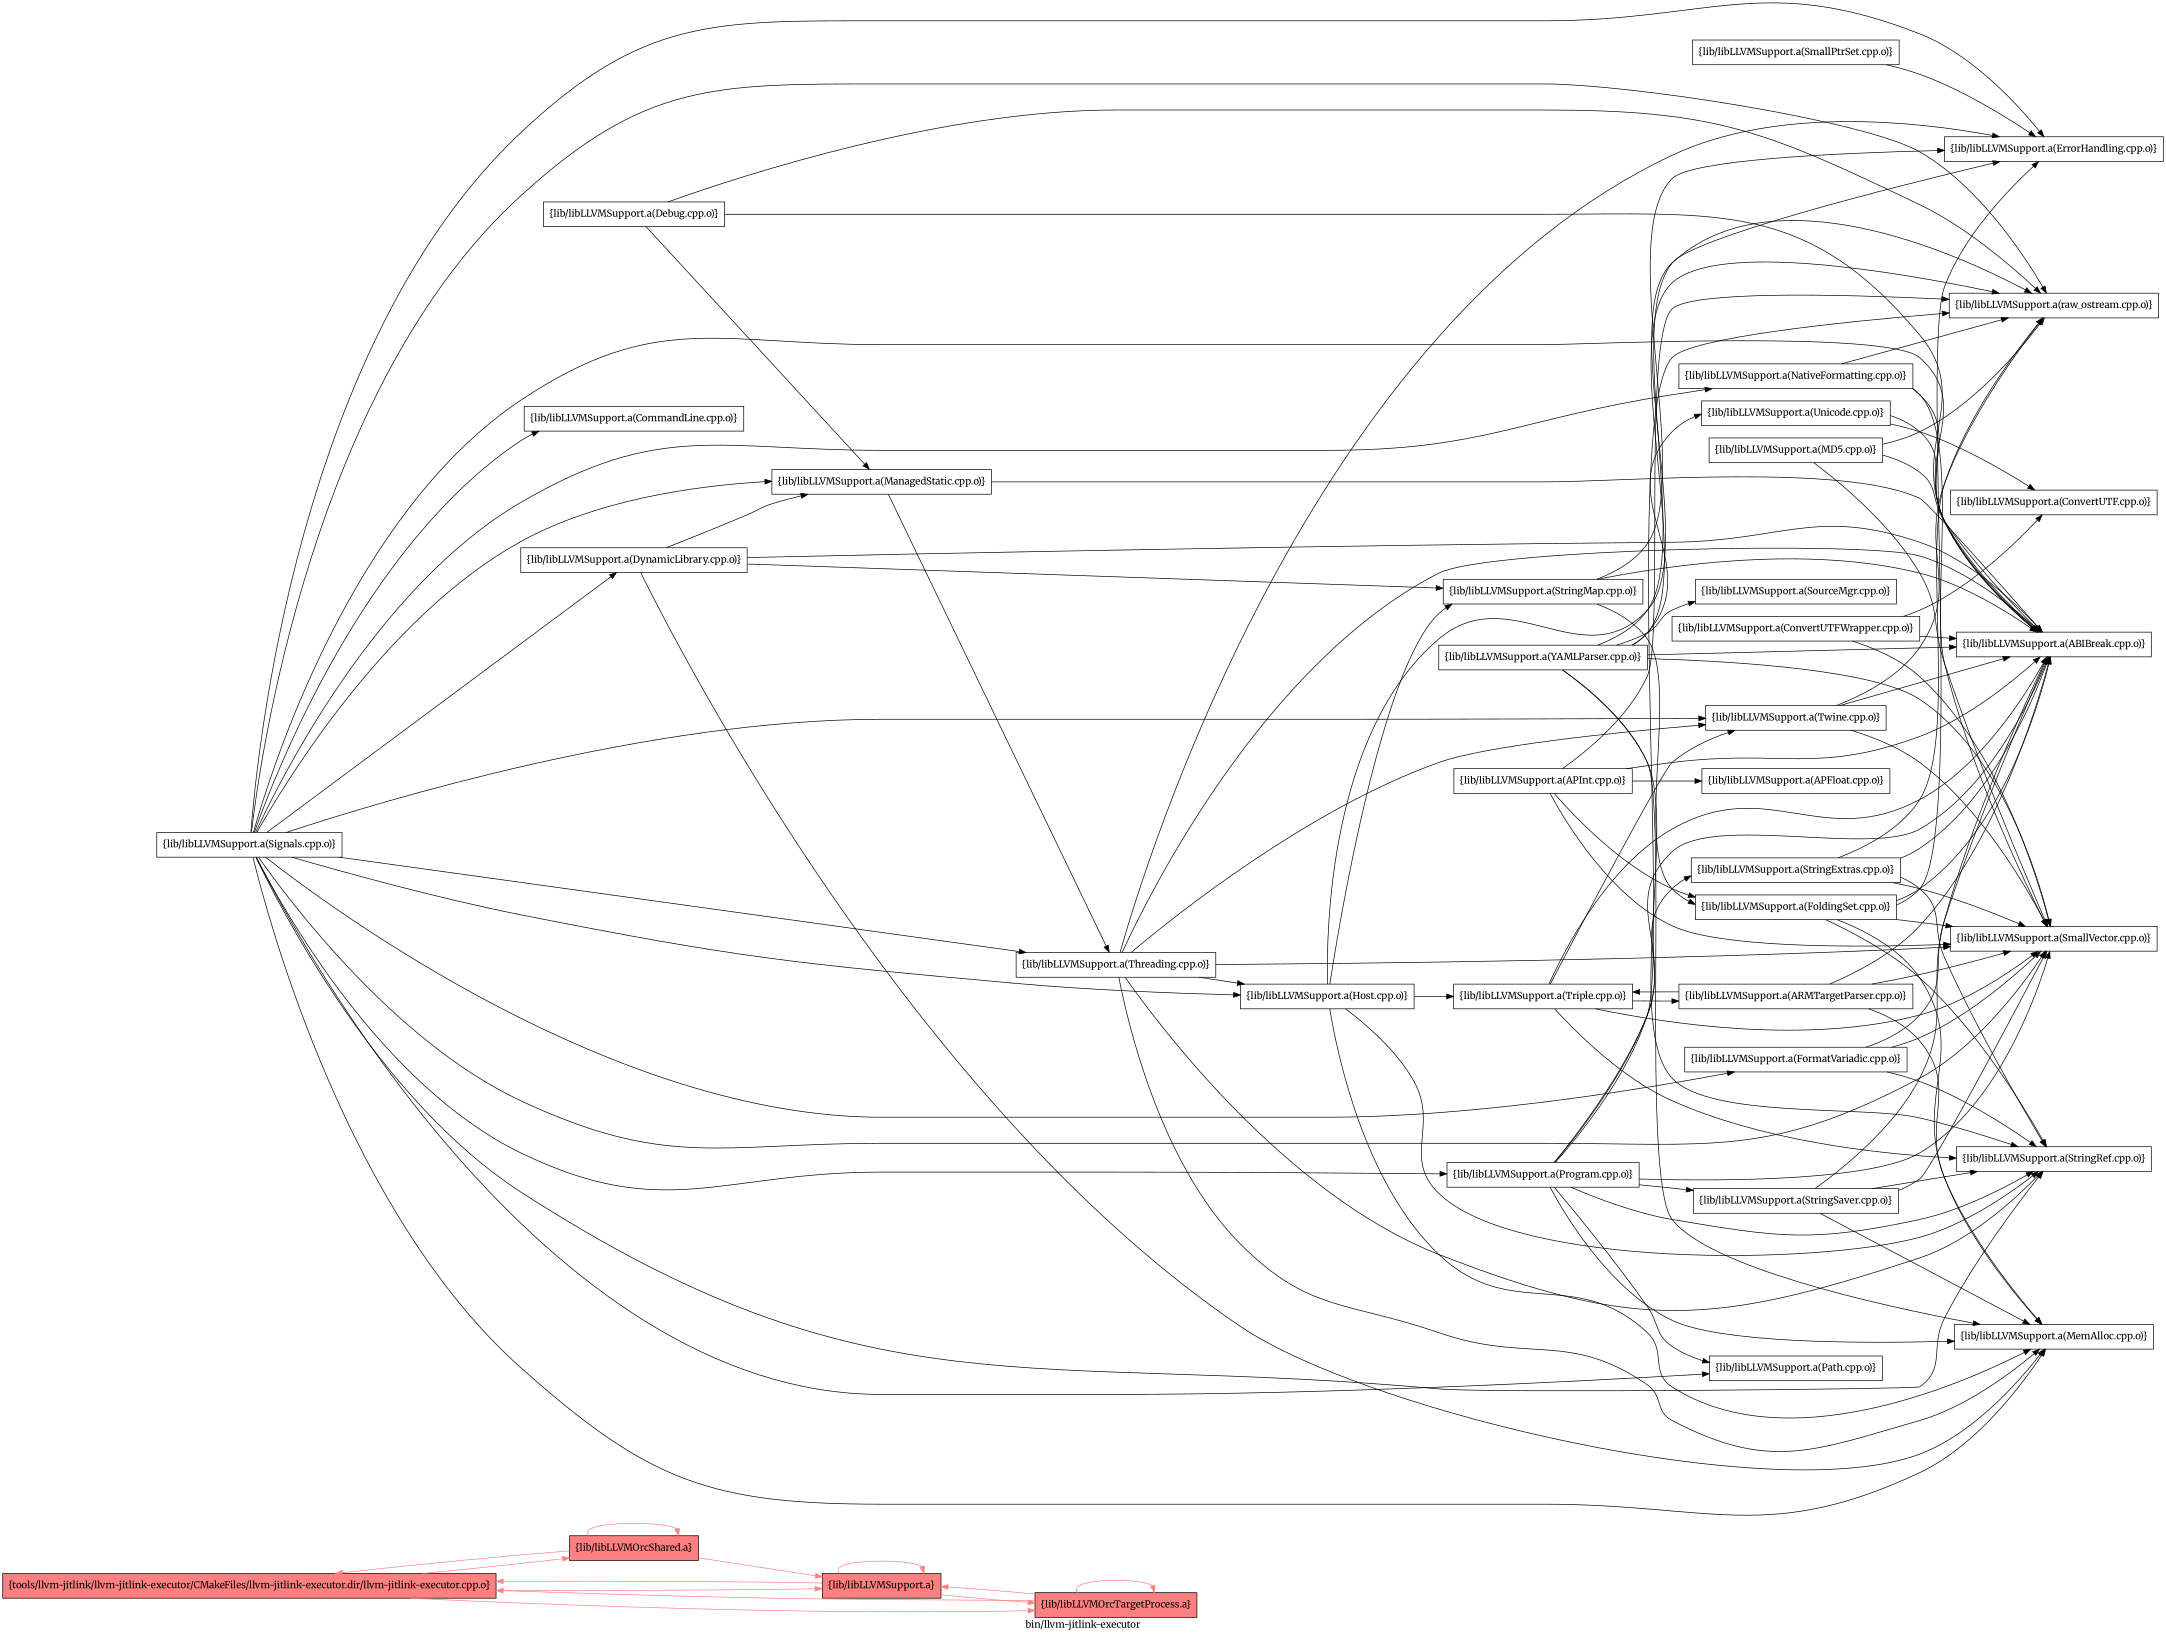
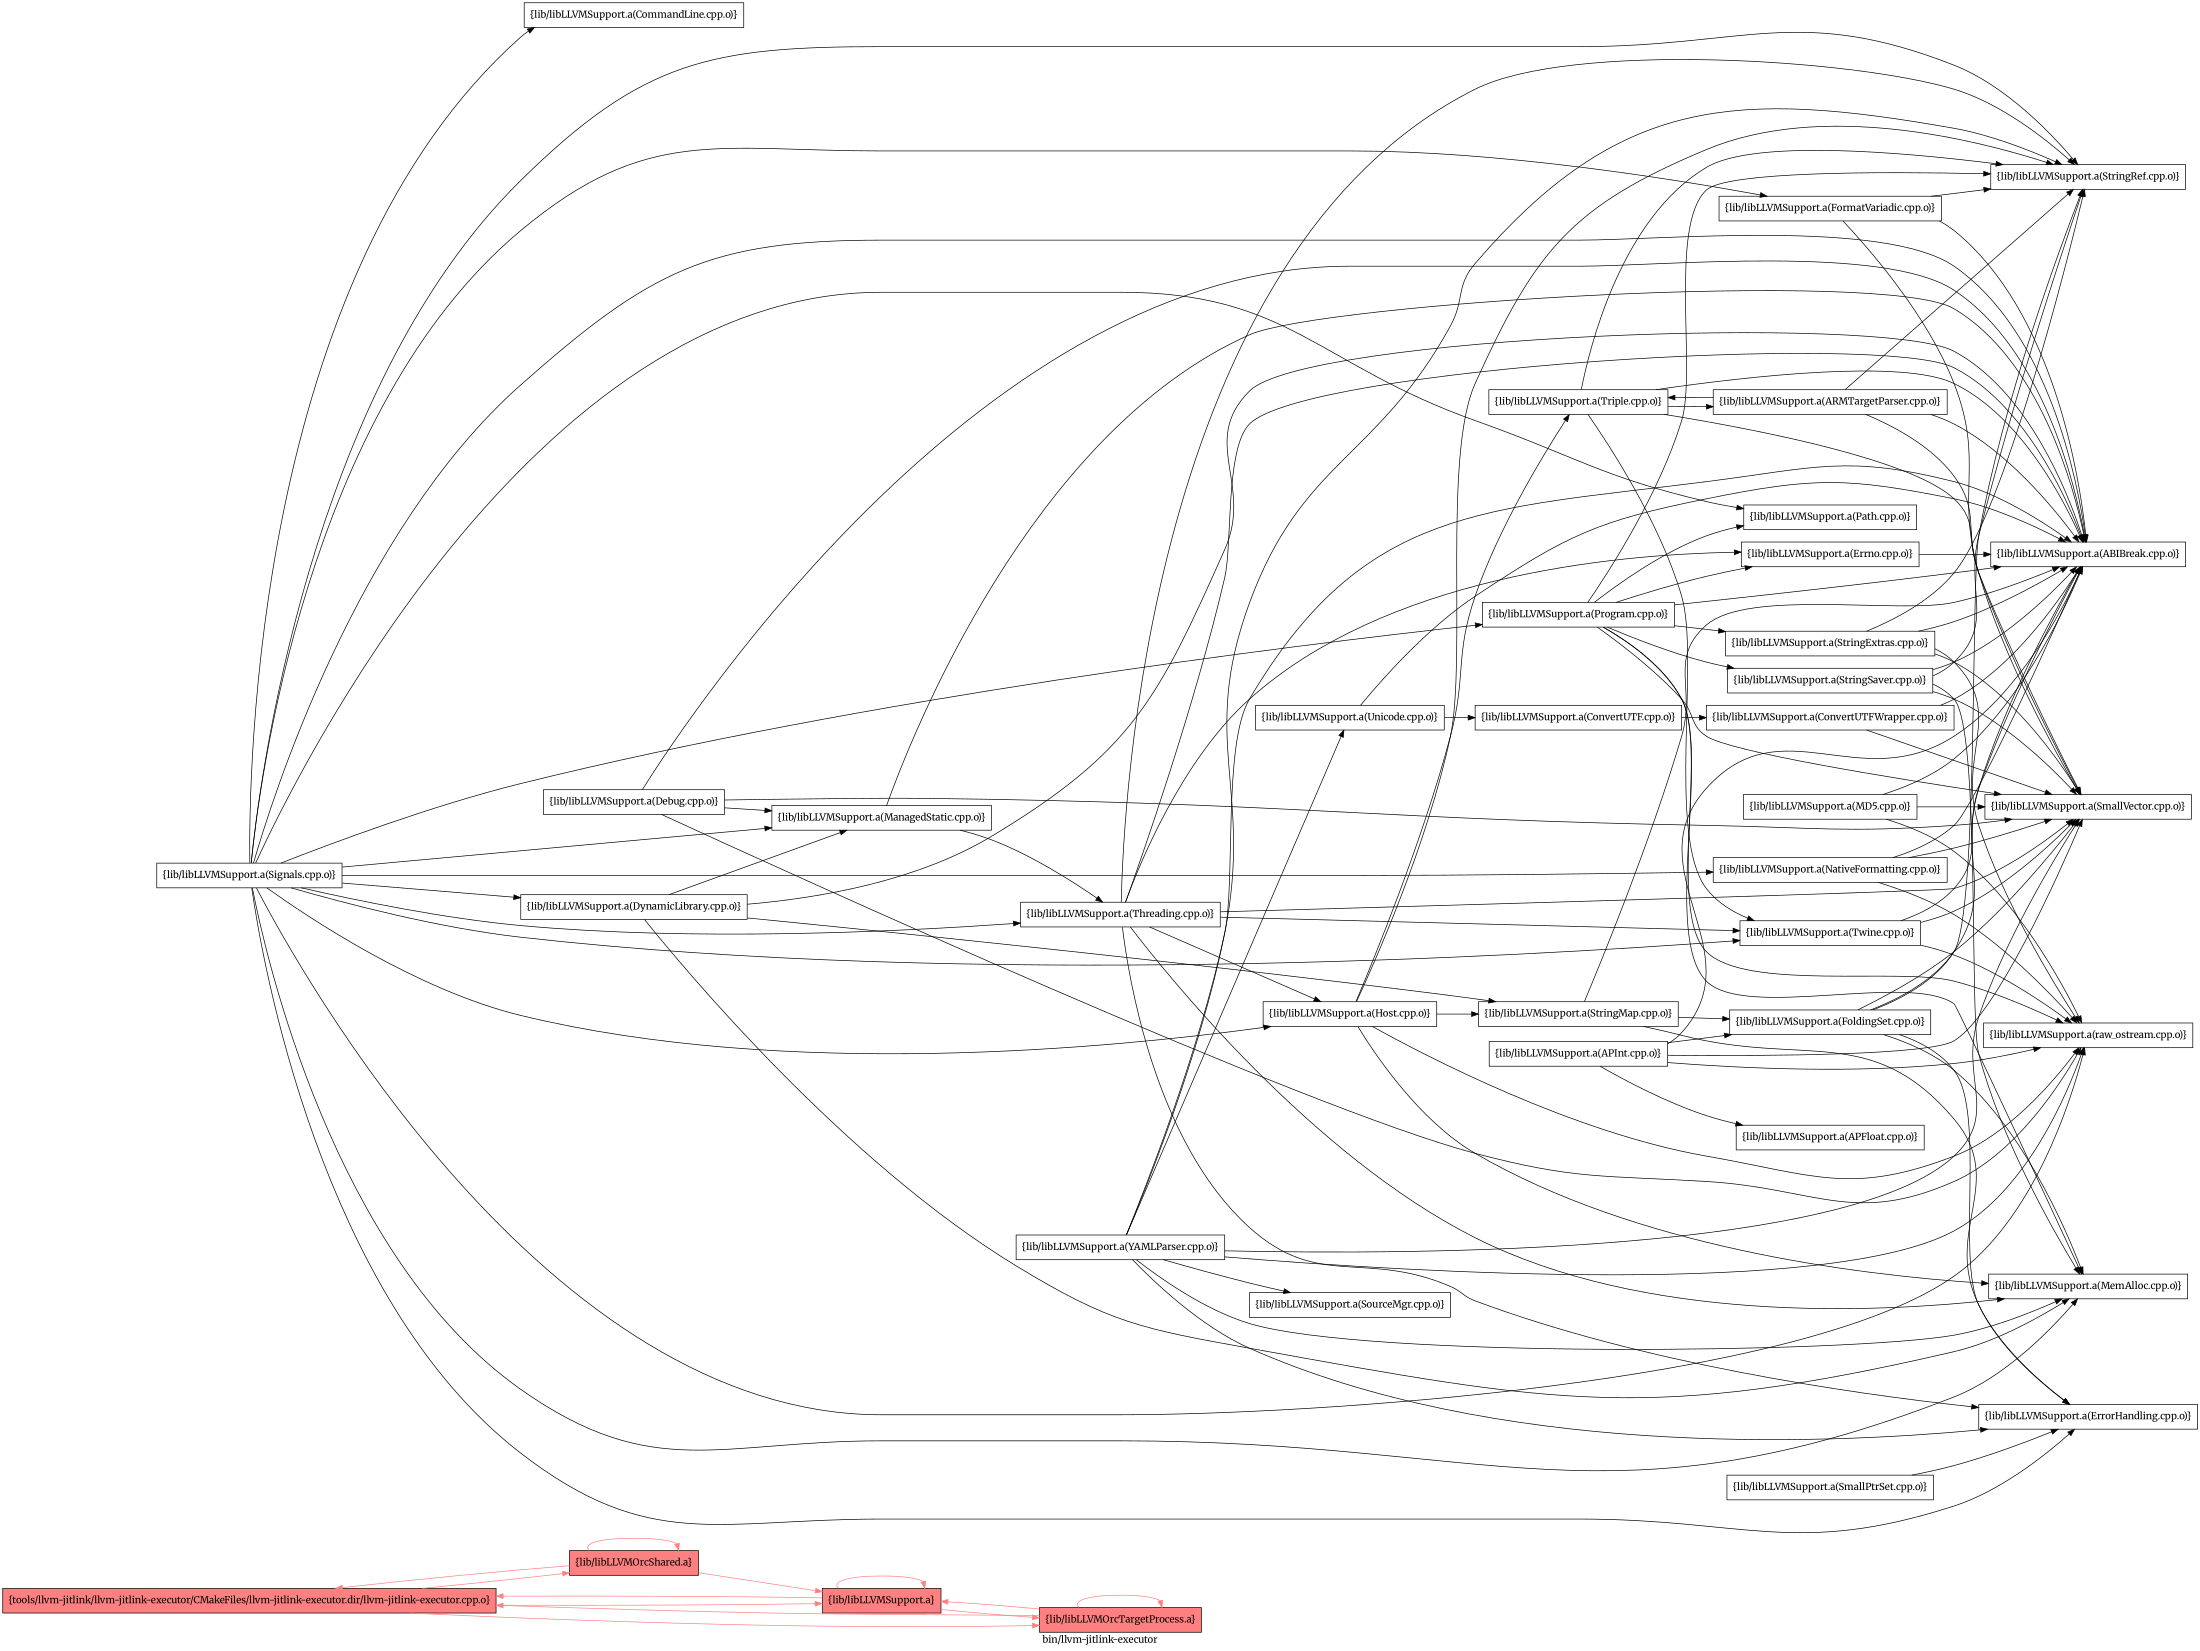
node "{lib/libLLVMSupport.a(Errno.cpp.o)}": added
edge "{lib/libLLVMSupport.a(ConvertUTFWrapper.cpp.o)}" -> "{lib/libLLVMSupport.a(ConvertUTF.cpp.o)}": reversed
edge "{lib/libLLVMSupport.a(Signals.cpp.o)}" -> "{lib/libLLVMSupport.a(SmallVector.cpp.o)}": now "{lib/libLLVMSupport.a(Debug.cpp.o)}" -> "{lib/libLLVMSupport.a(SmallVector.cpp.o)}"
edge "{lib/libLLVMSupport.a(ARMTargetParser.cpp.o)}" -> "{lib/libLLVMSupport.a(MemAlloc.cpp.o)}": now "{lib/libLLVMSupport.a(ARMTargetParser.cpp.o)}" -> "{lib/libLLVMSupport.a(StringRef.cpp.o)}"
